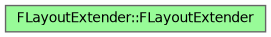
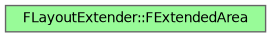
node "FLayoutExtender::FLayoutExtender": label "FLayoutExtender::FLayoutExtender" -> "FLayoutExtender::FExtendedArea"
